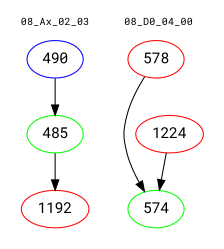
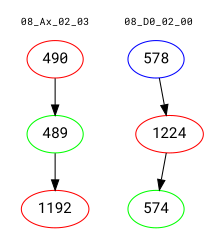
cluster "08_D0_04_00": label "08_D0_04_00" -> "08_D0_02_00"
node "490": color blue -> red
node "578": color red -> blue
edge "578" -> "574": now "578" -> "1224"
node "485": label "485" -> "489"
